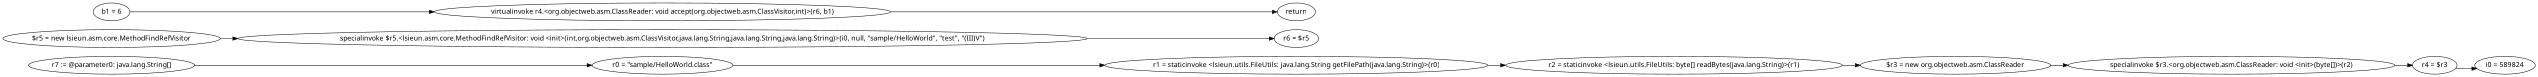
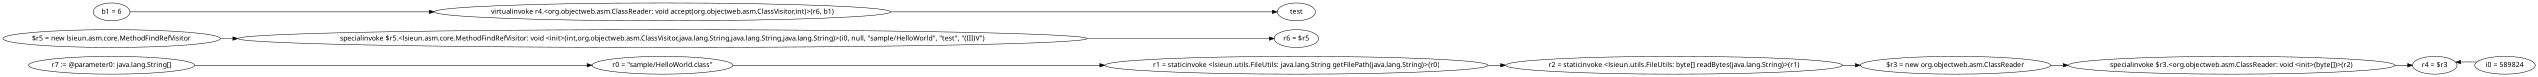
node "return": label "return" -> "test"
edge "r4 = $r3" -> "i0 = 589824": reversed
